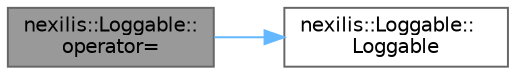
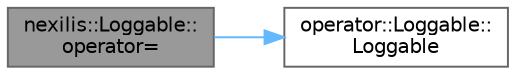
node "nexilis::Loggable:: Loggable": label "nexilis::Loggable:: Loggable" -> "operator::Loggable:: Loggable"
